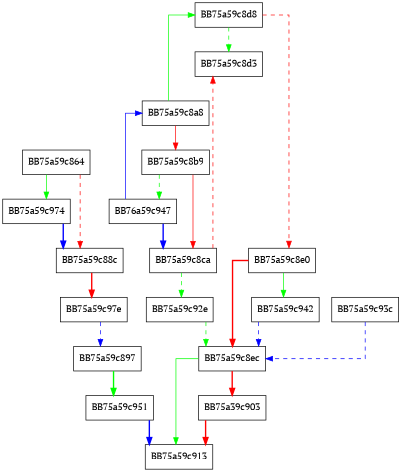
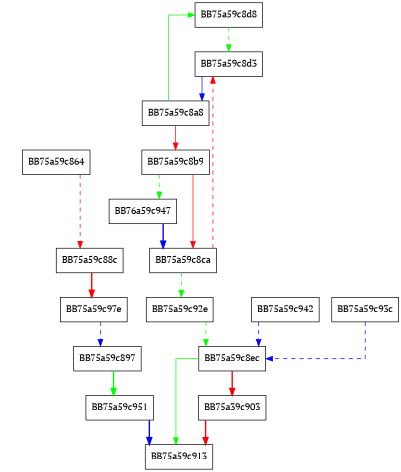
edge "BB76a59c947" -> "BB75a59c8a8": now "BB75a59c8d3" -> "BB75a59c8a8"
node "BB75a59c974": removed
node "BB75a59c8e0": removed
